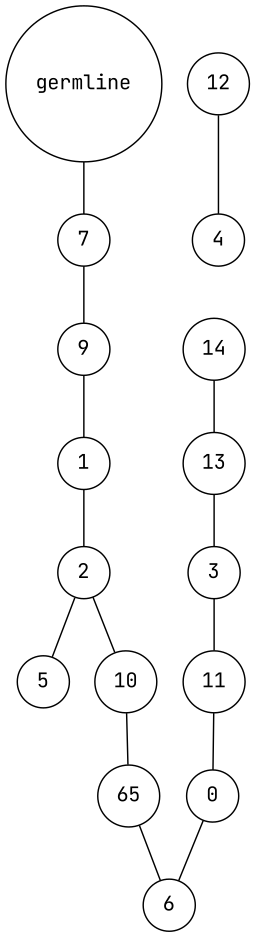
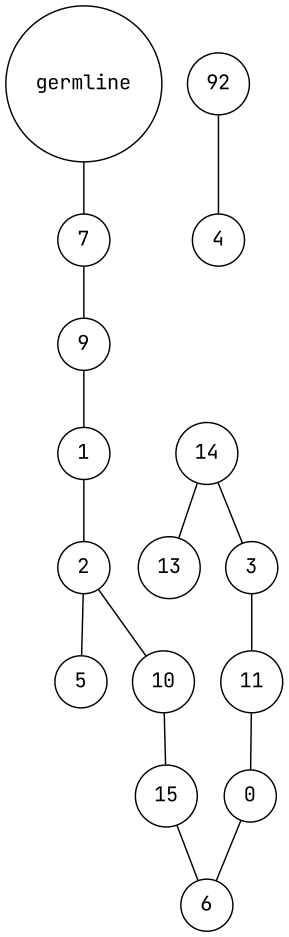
node "12": label "12" -> "92"
edge "13" -- "3": now "14" -- "3"
node "65": label "65" -> "15"
